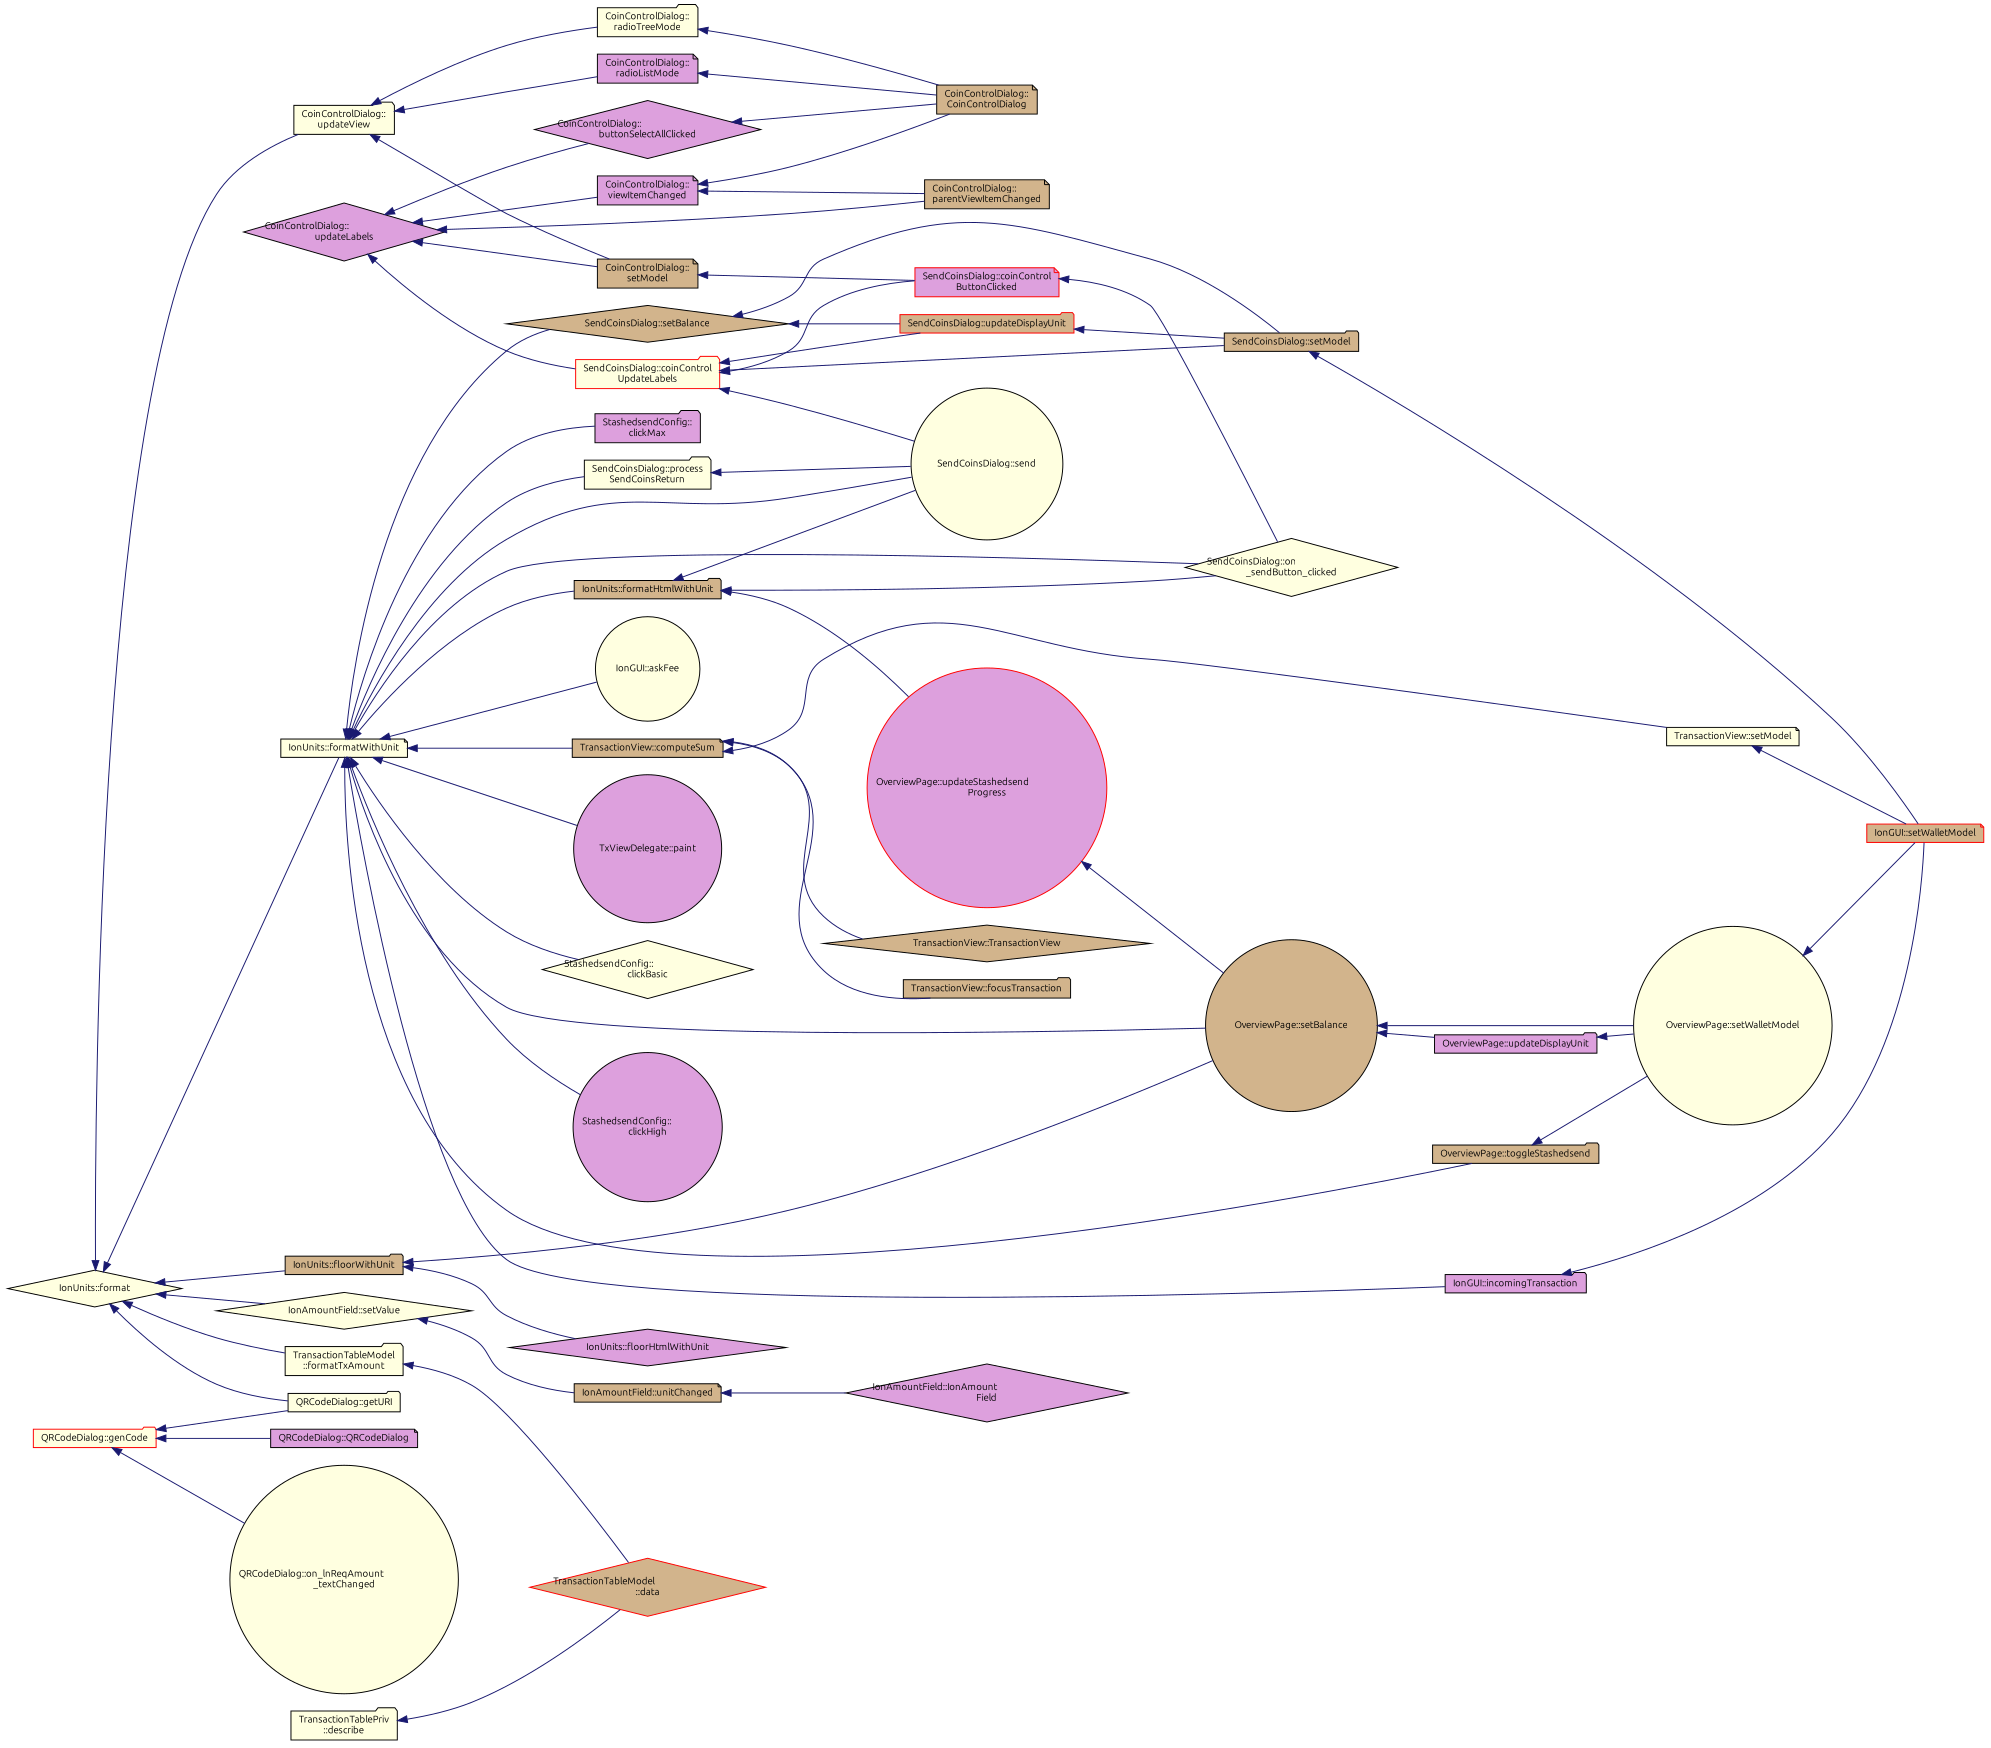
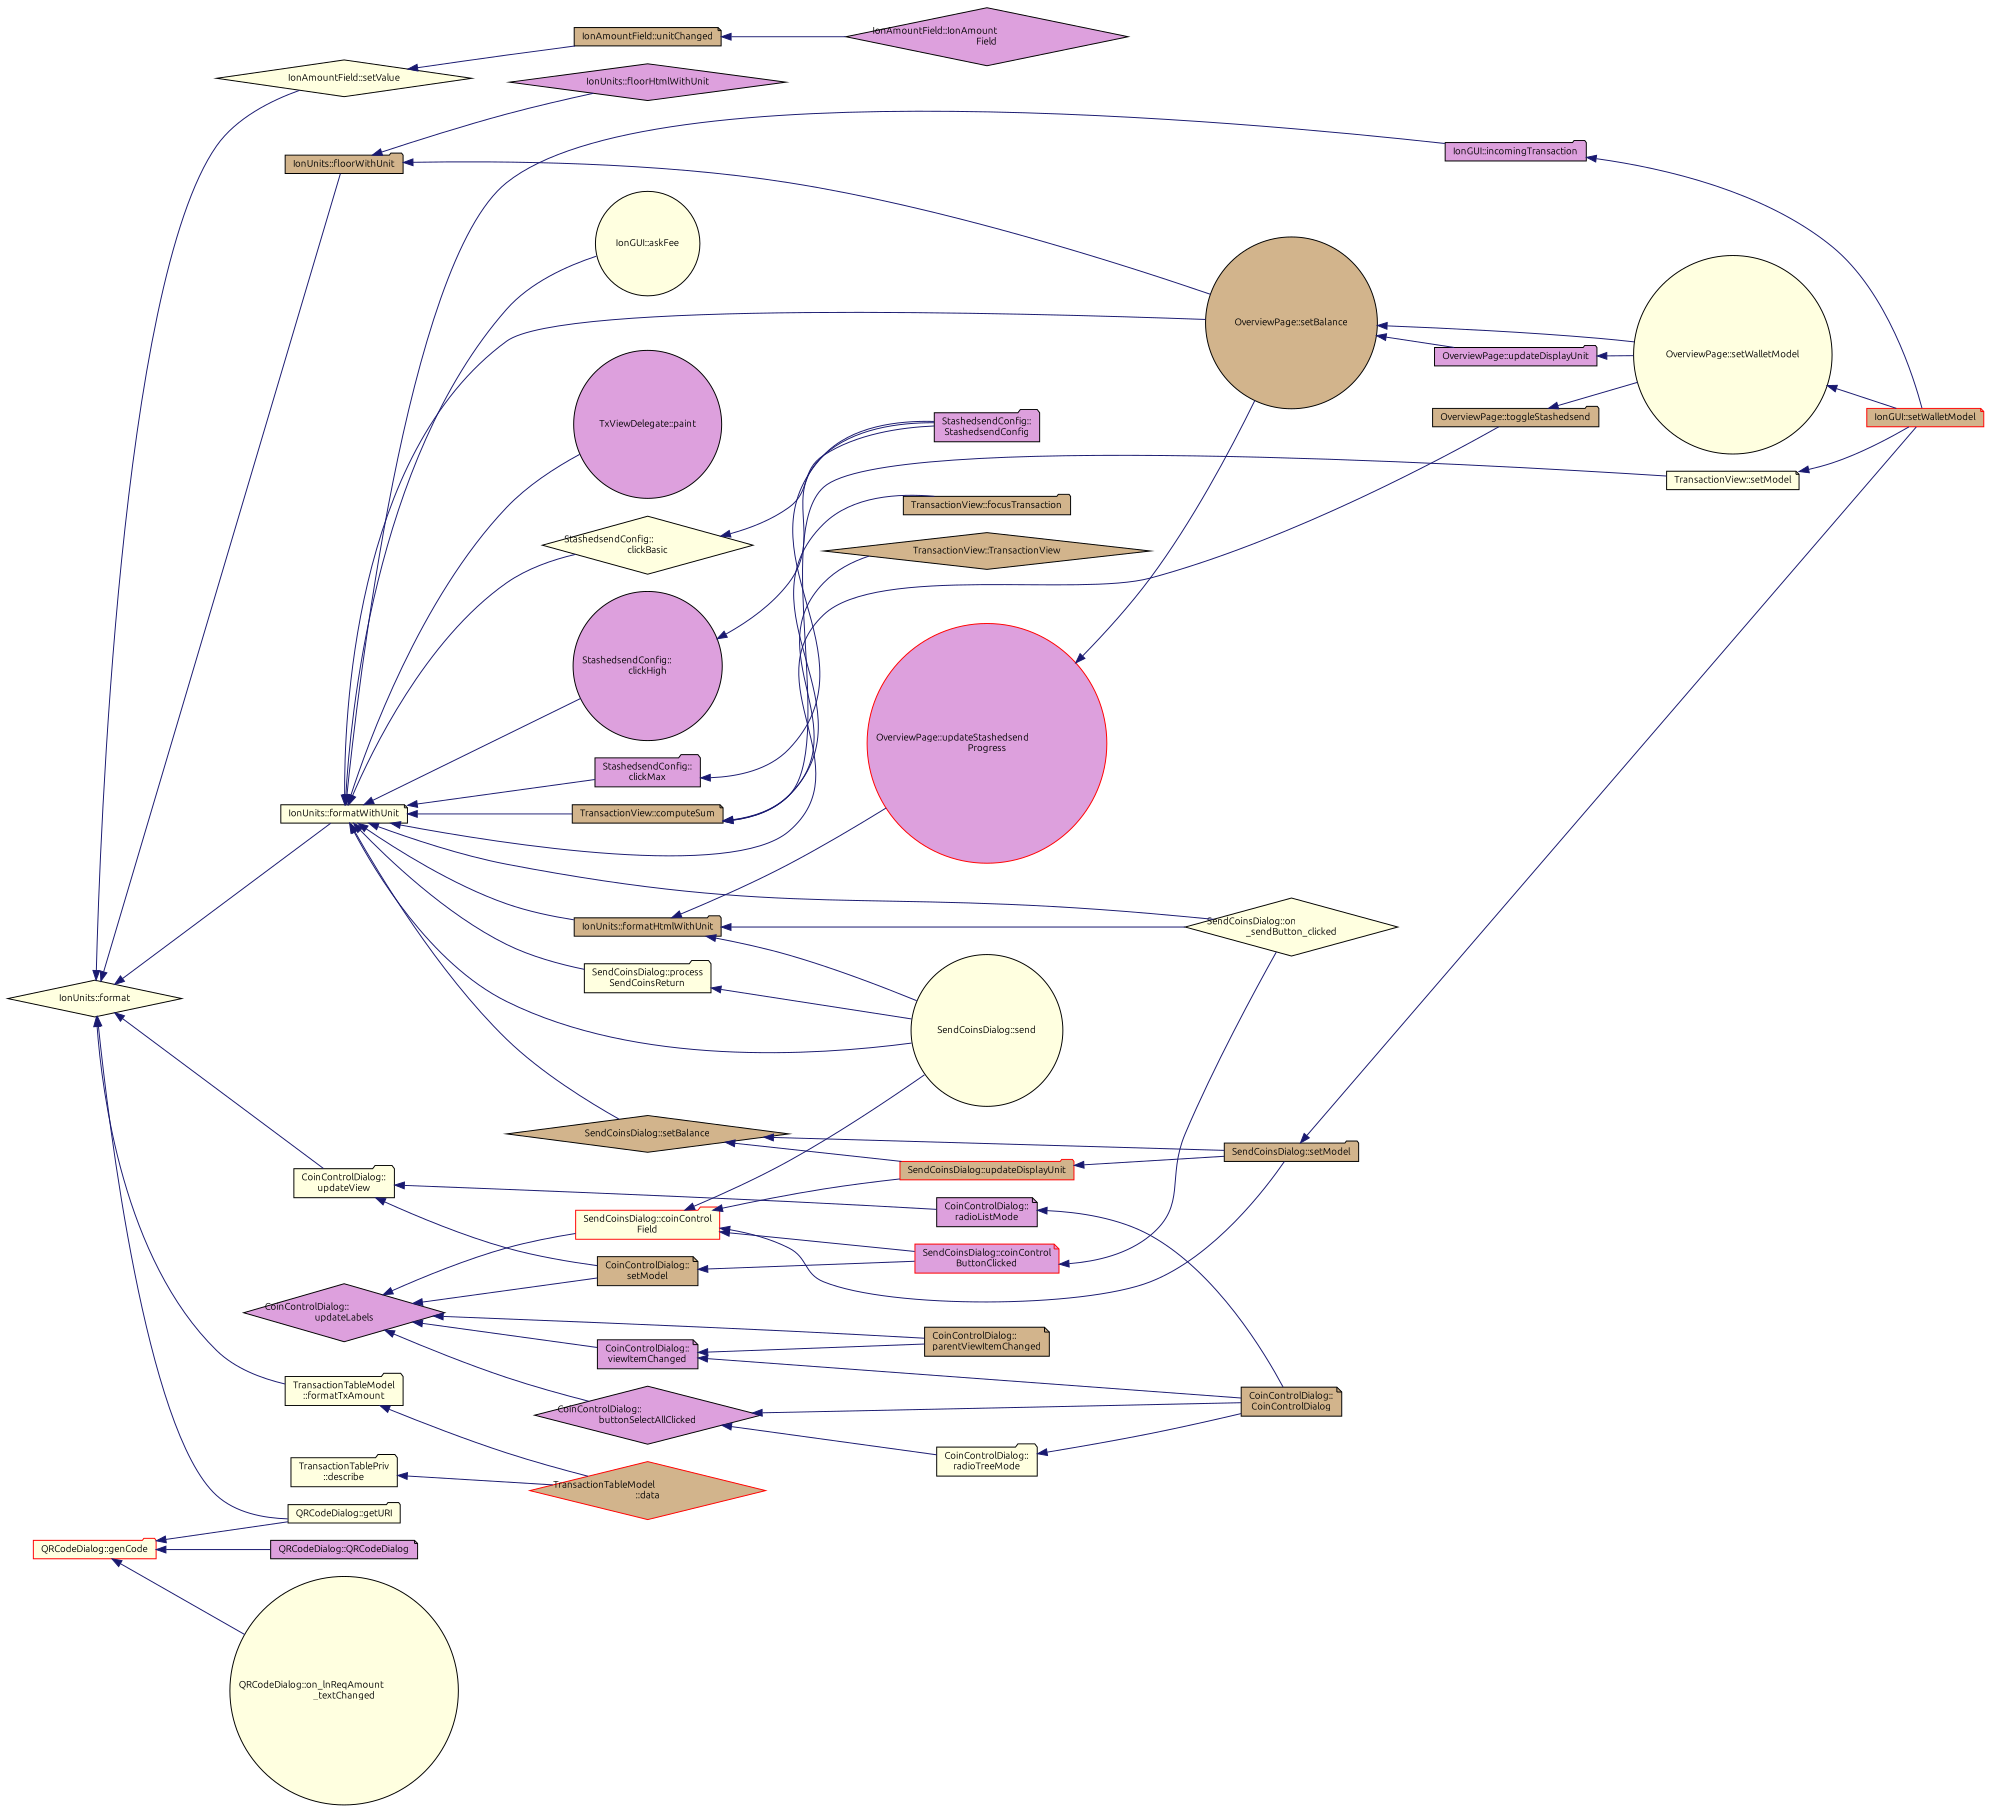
edge "CoinControlDialog:: radioTreeMode" -> "CoinControlDialog:: updateView": now "CoinControlDialog:: radioTreeMode" -> "CoinControlDialog:: buttonSelectAllClicked"
node "SendCoinsDialog::coinControl UpdateLabels": label "SendCoinsDialog::coinControl UpdateLabels" -> "SendCoinsDialog::coinControl Field"
node "StashedsendConfig:: StashedsendConfig": added
